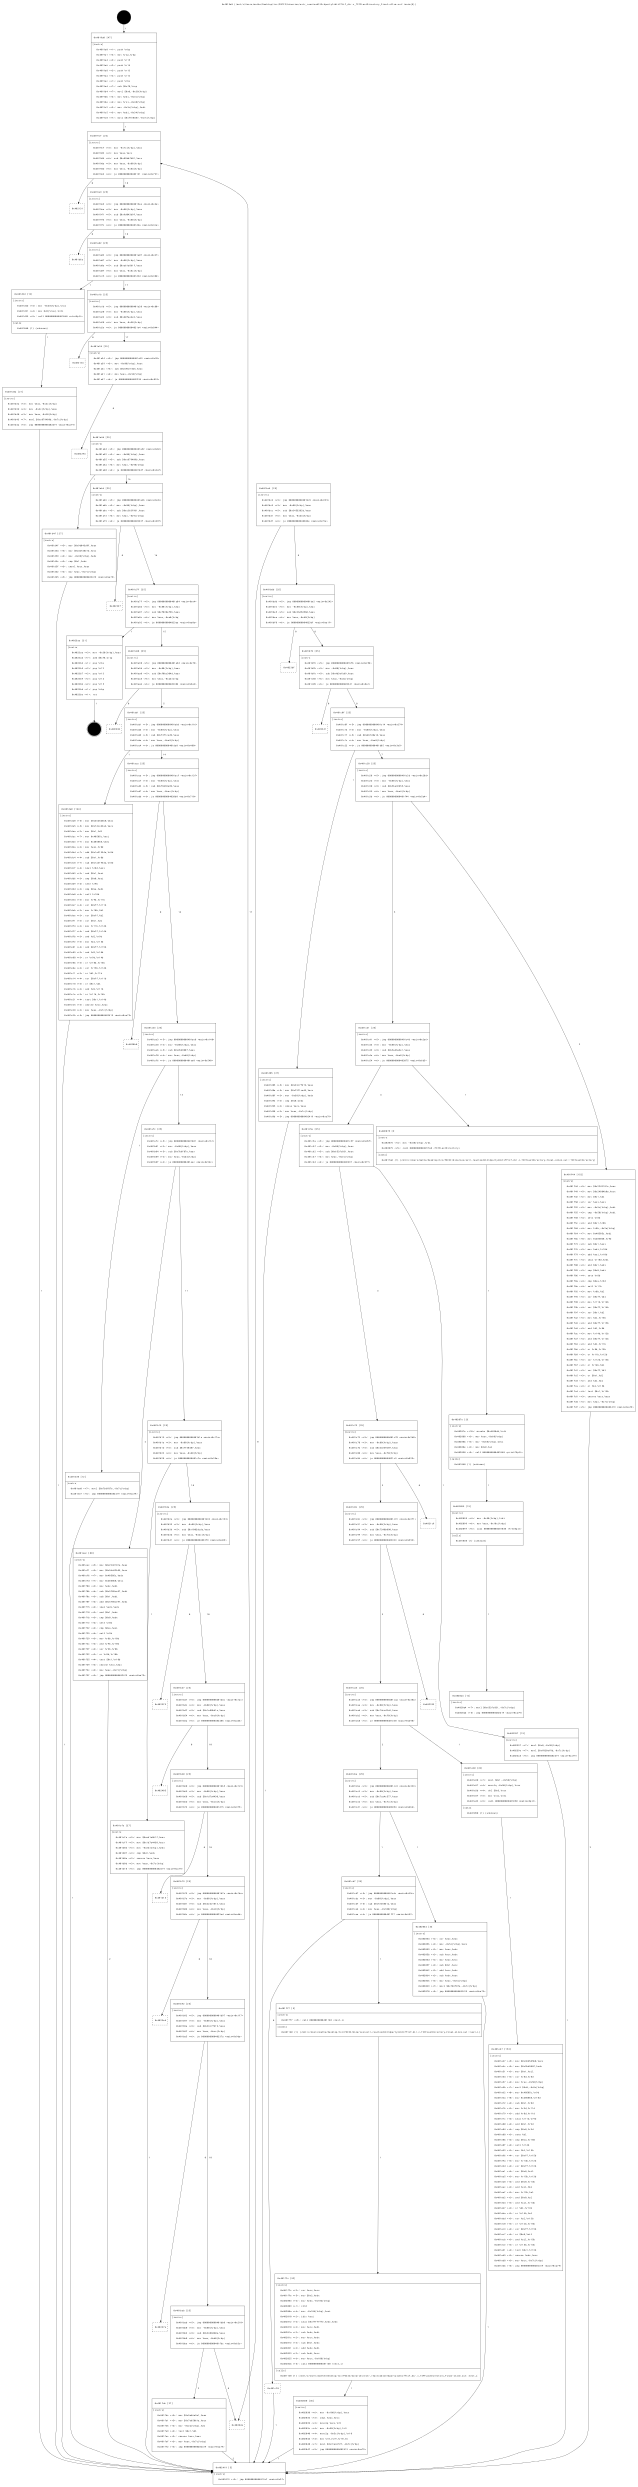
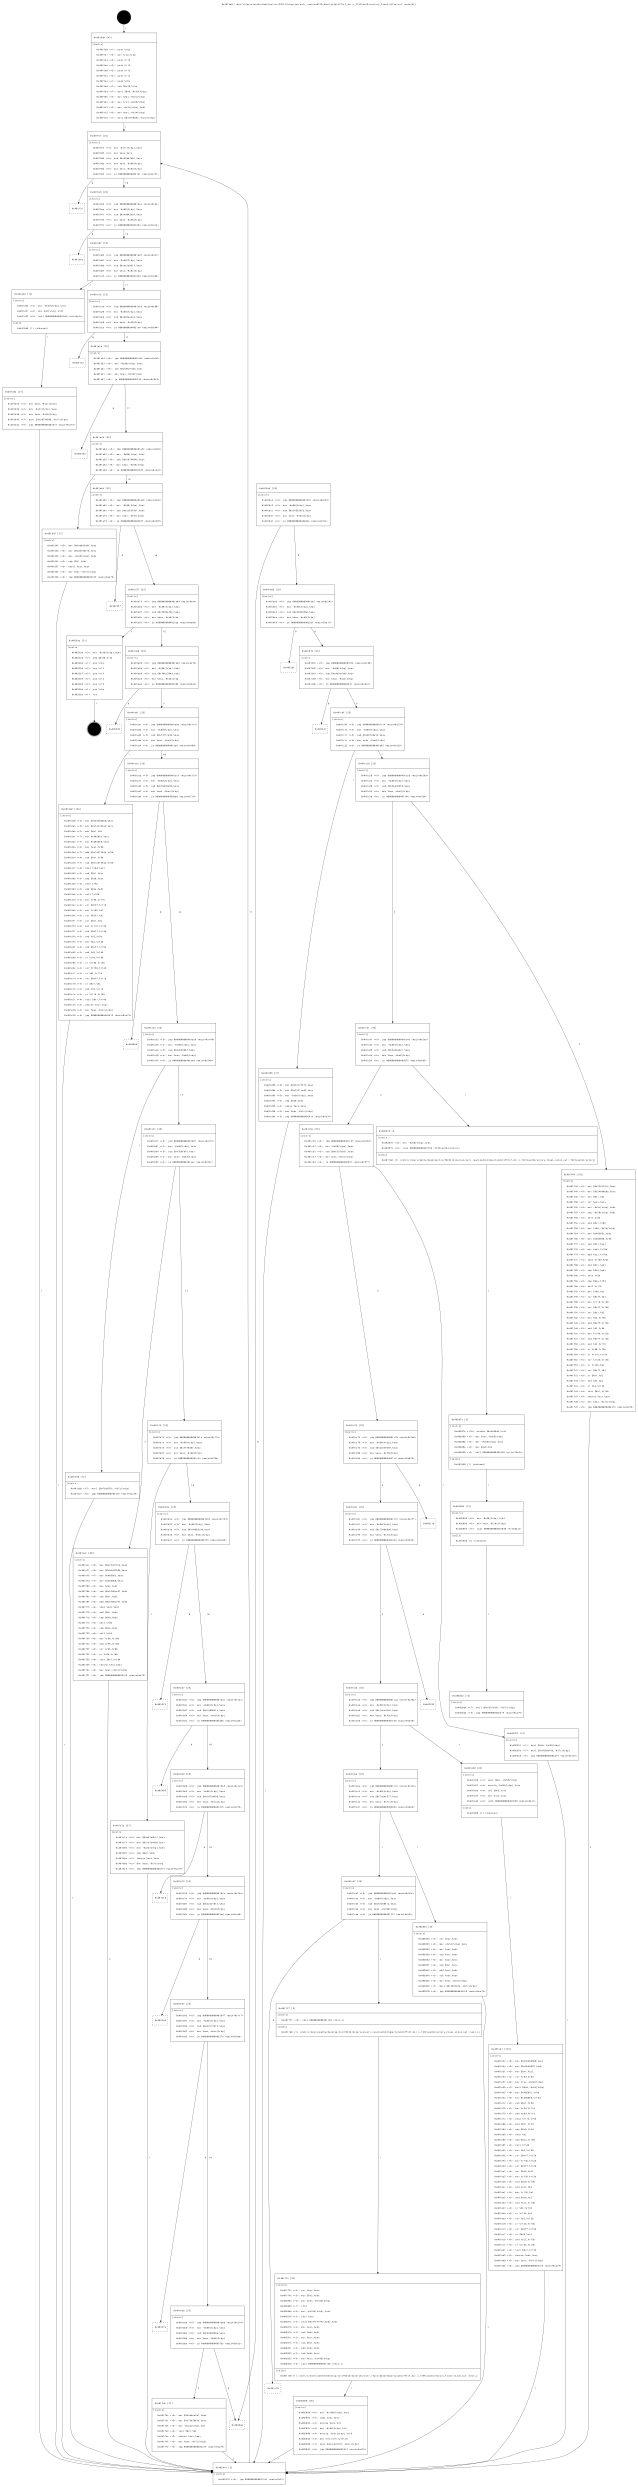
edge "0x401a34 [25]" -> "0x401a4d [25]": added, label "17"
edge "0x401cf0" -> "0x402419 [5]": now "0x401e47 [153]" -> "0x402419 [5]"
